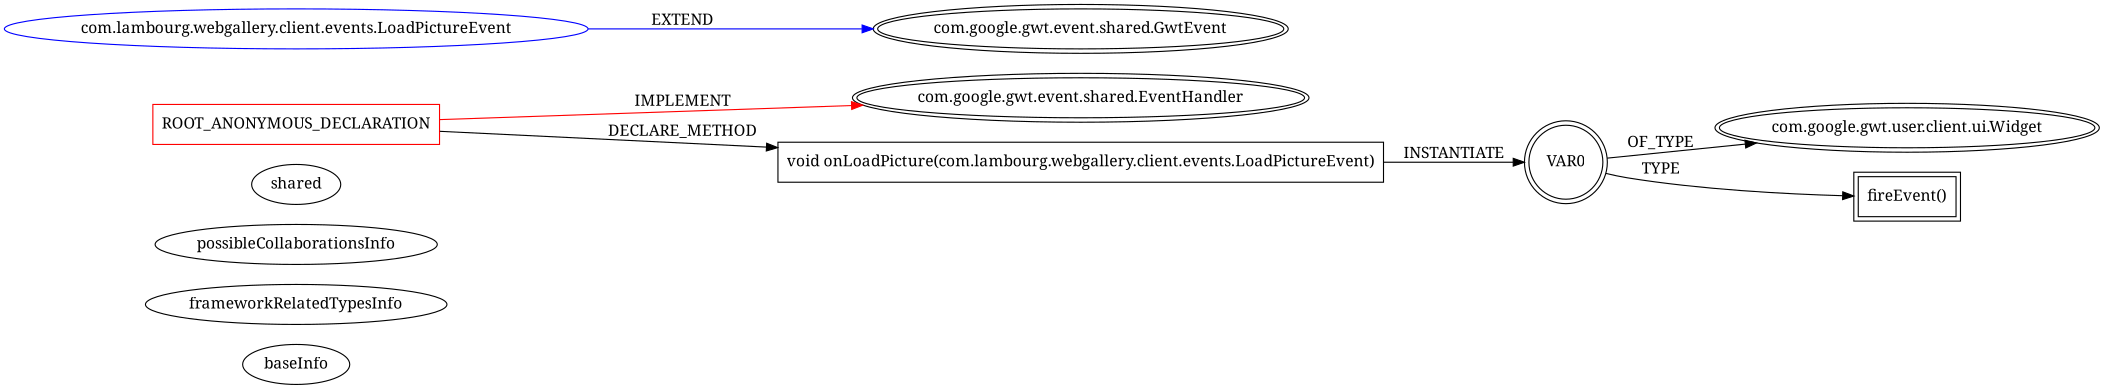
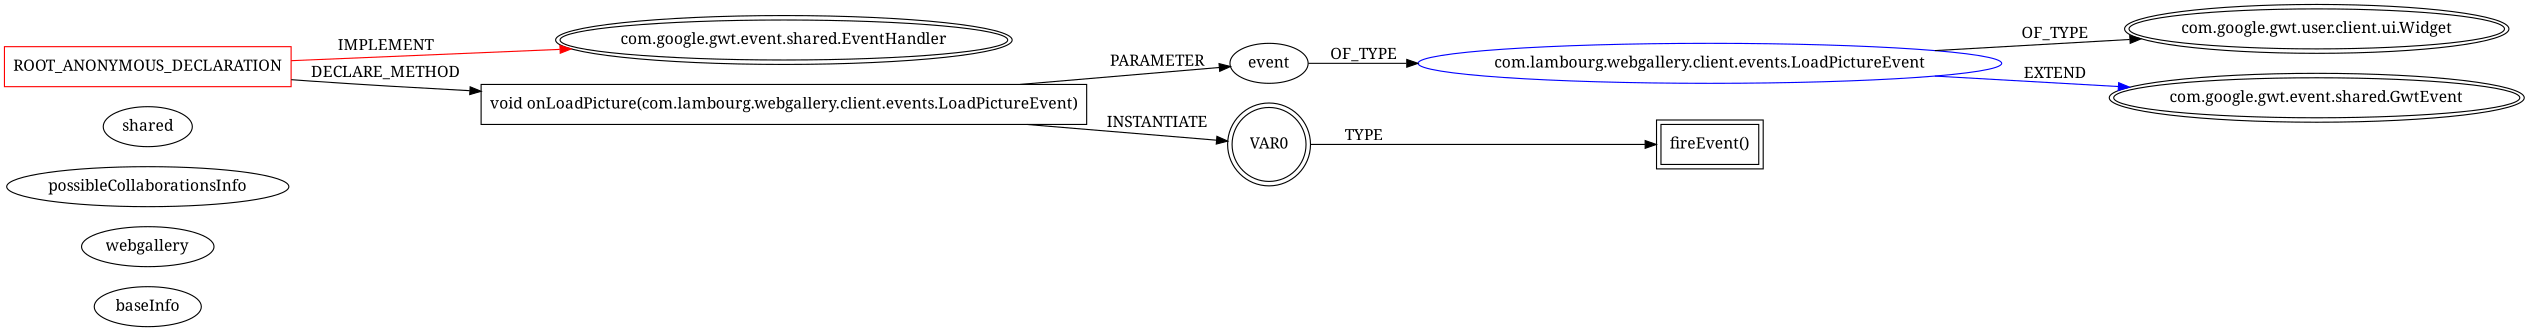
node "event": added
edge "VAR0" -> "com.google.gwt.user.client.ui.Widget": now "com.lambourg.webgallery.client.events.LoadPictureEvent" -> "com.google.gwt.user.client.ui.Widget"
node "frameworkRelatedTypesInfo": label "frameworkRelatedTypesInfo" -> "webgallery"
